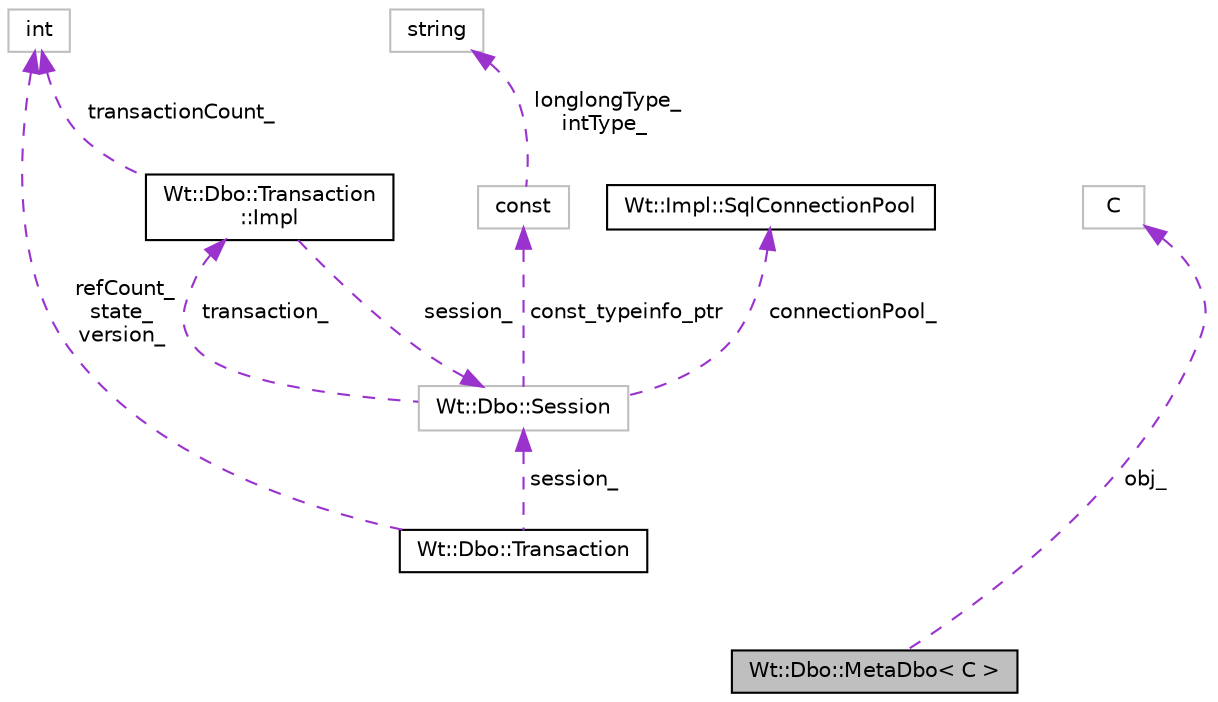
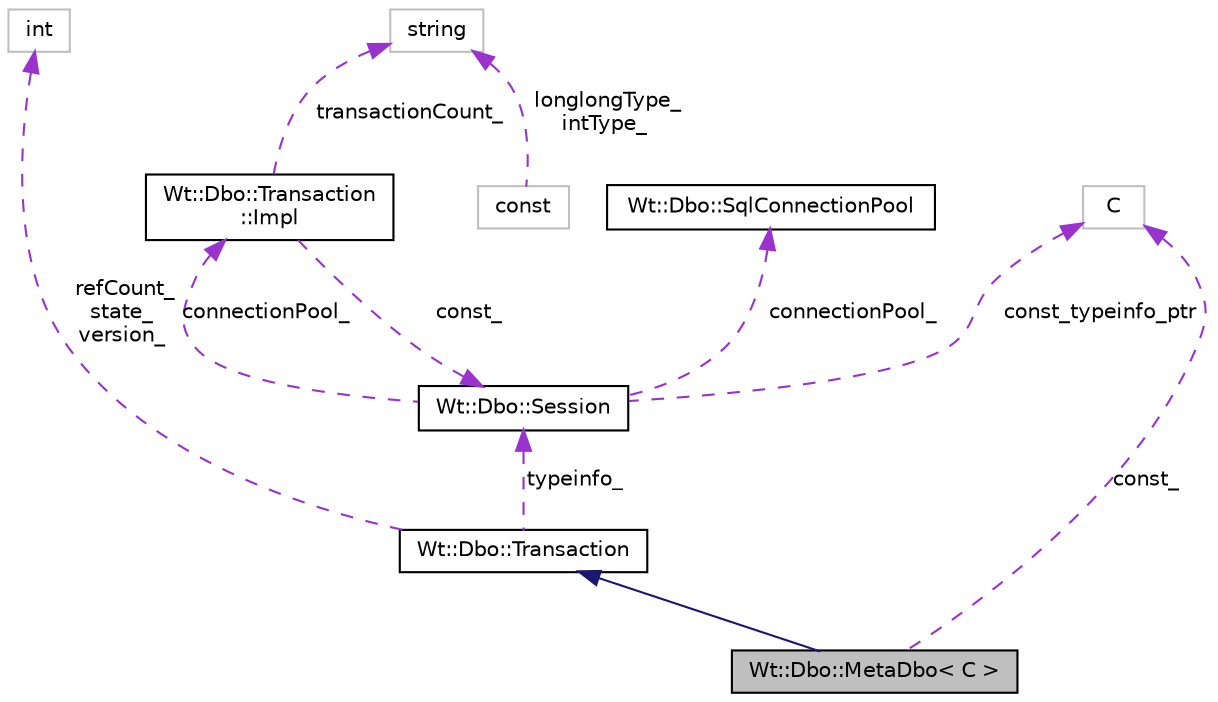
edge "Wt::Dbo::Transaction ::Impl" -> "int": now "Wt::Dbo::Transaction ::Impl" -> "string"
node "Wt::Impl::SqlConnectionPool": label "Wt::Impl::SqlConnectionPool" -> "Wt::Dbo::SqlConnectionPool"
edge "Wt::Dbo::Session" -> "Wt::Dbo::Transaction ::Impl": label " transaction_" -> " connectionPool_"
edge "Wt::Dbo::Transaction ::Impl" -> "Wt::Dbo::Session": label " session_" -> " const_"
edge "Wt::Dbo::Session" -> "const": now "Wt::Dbo::Session" -> "C"
node "Wt::Dbo::Session": color grey75 -> black
edge "Wt::Dbo::Transaction" -> "Wt::Dbo::Session": label " session_" -> " typeinfo_"
edge "Wt::Dbo::MetaDbo< C >" -> "C": label " obj_" -> " const_"
edge "Wt::Dbo::MetaDbo< C >" -> "Wt::Dbo::Transaction": added
